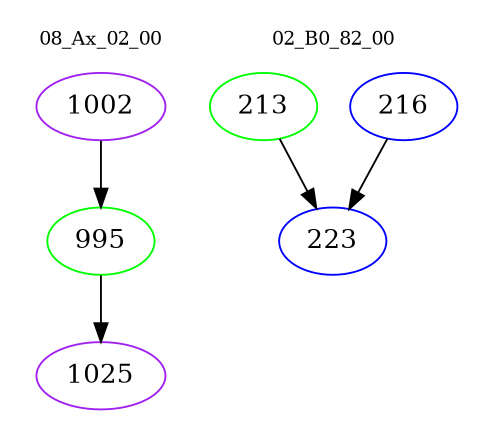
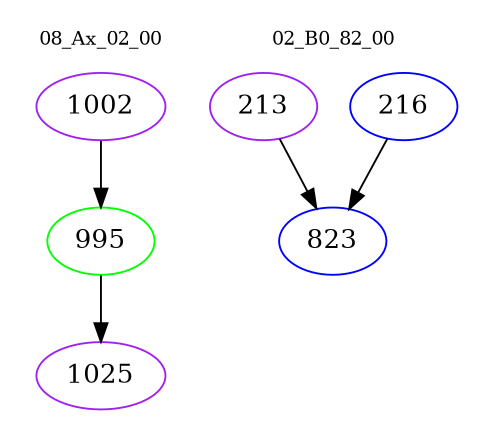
node "213": color green -> purple
node "223": label "223" -> "823"
